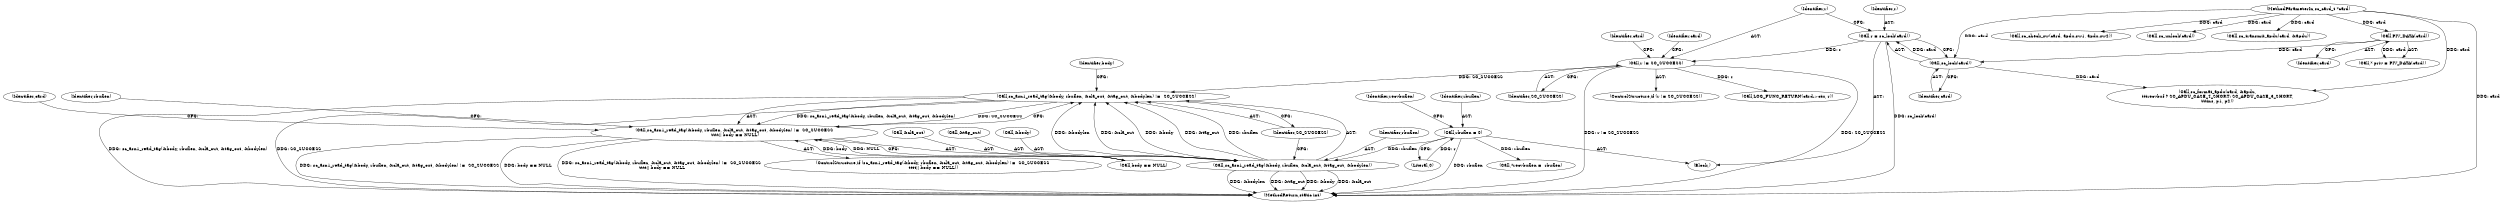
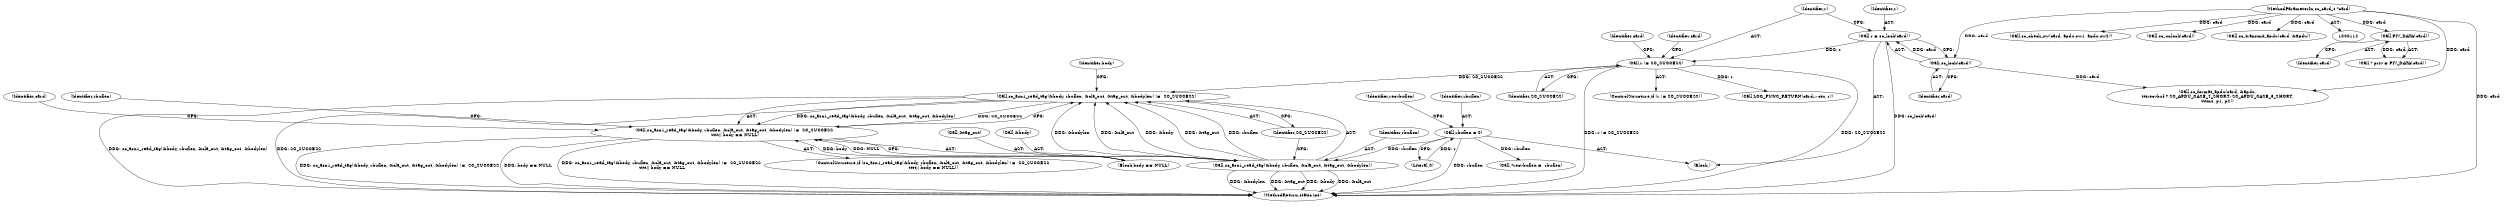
node "1000112": added
edge "(Call,PIV_DATA(card))" -> "(Call,sc_lock(card))": removed, label "DDG: card"
node "(Call,&cla_out)": removed
node "(Call,body == NULL)": label "(Call,body == NULL)" -> "(Block,body == NULL)"
